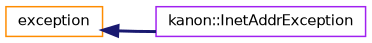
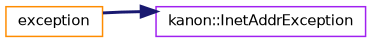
edge "kanon::InetAddrException" -> "exception": reversed
